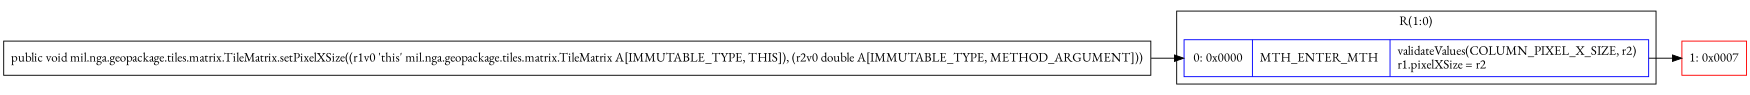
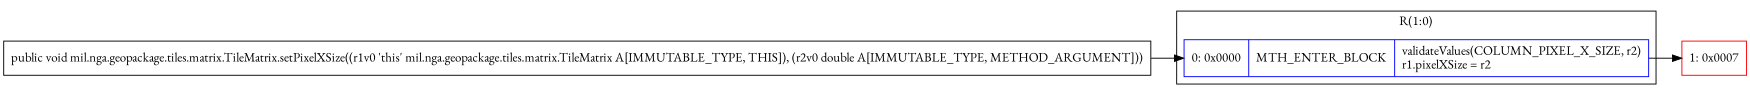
node "0: 0x0000": text "MTH_ENTER_MTH" -> "MTH_ENTER_BLOCK"
